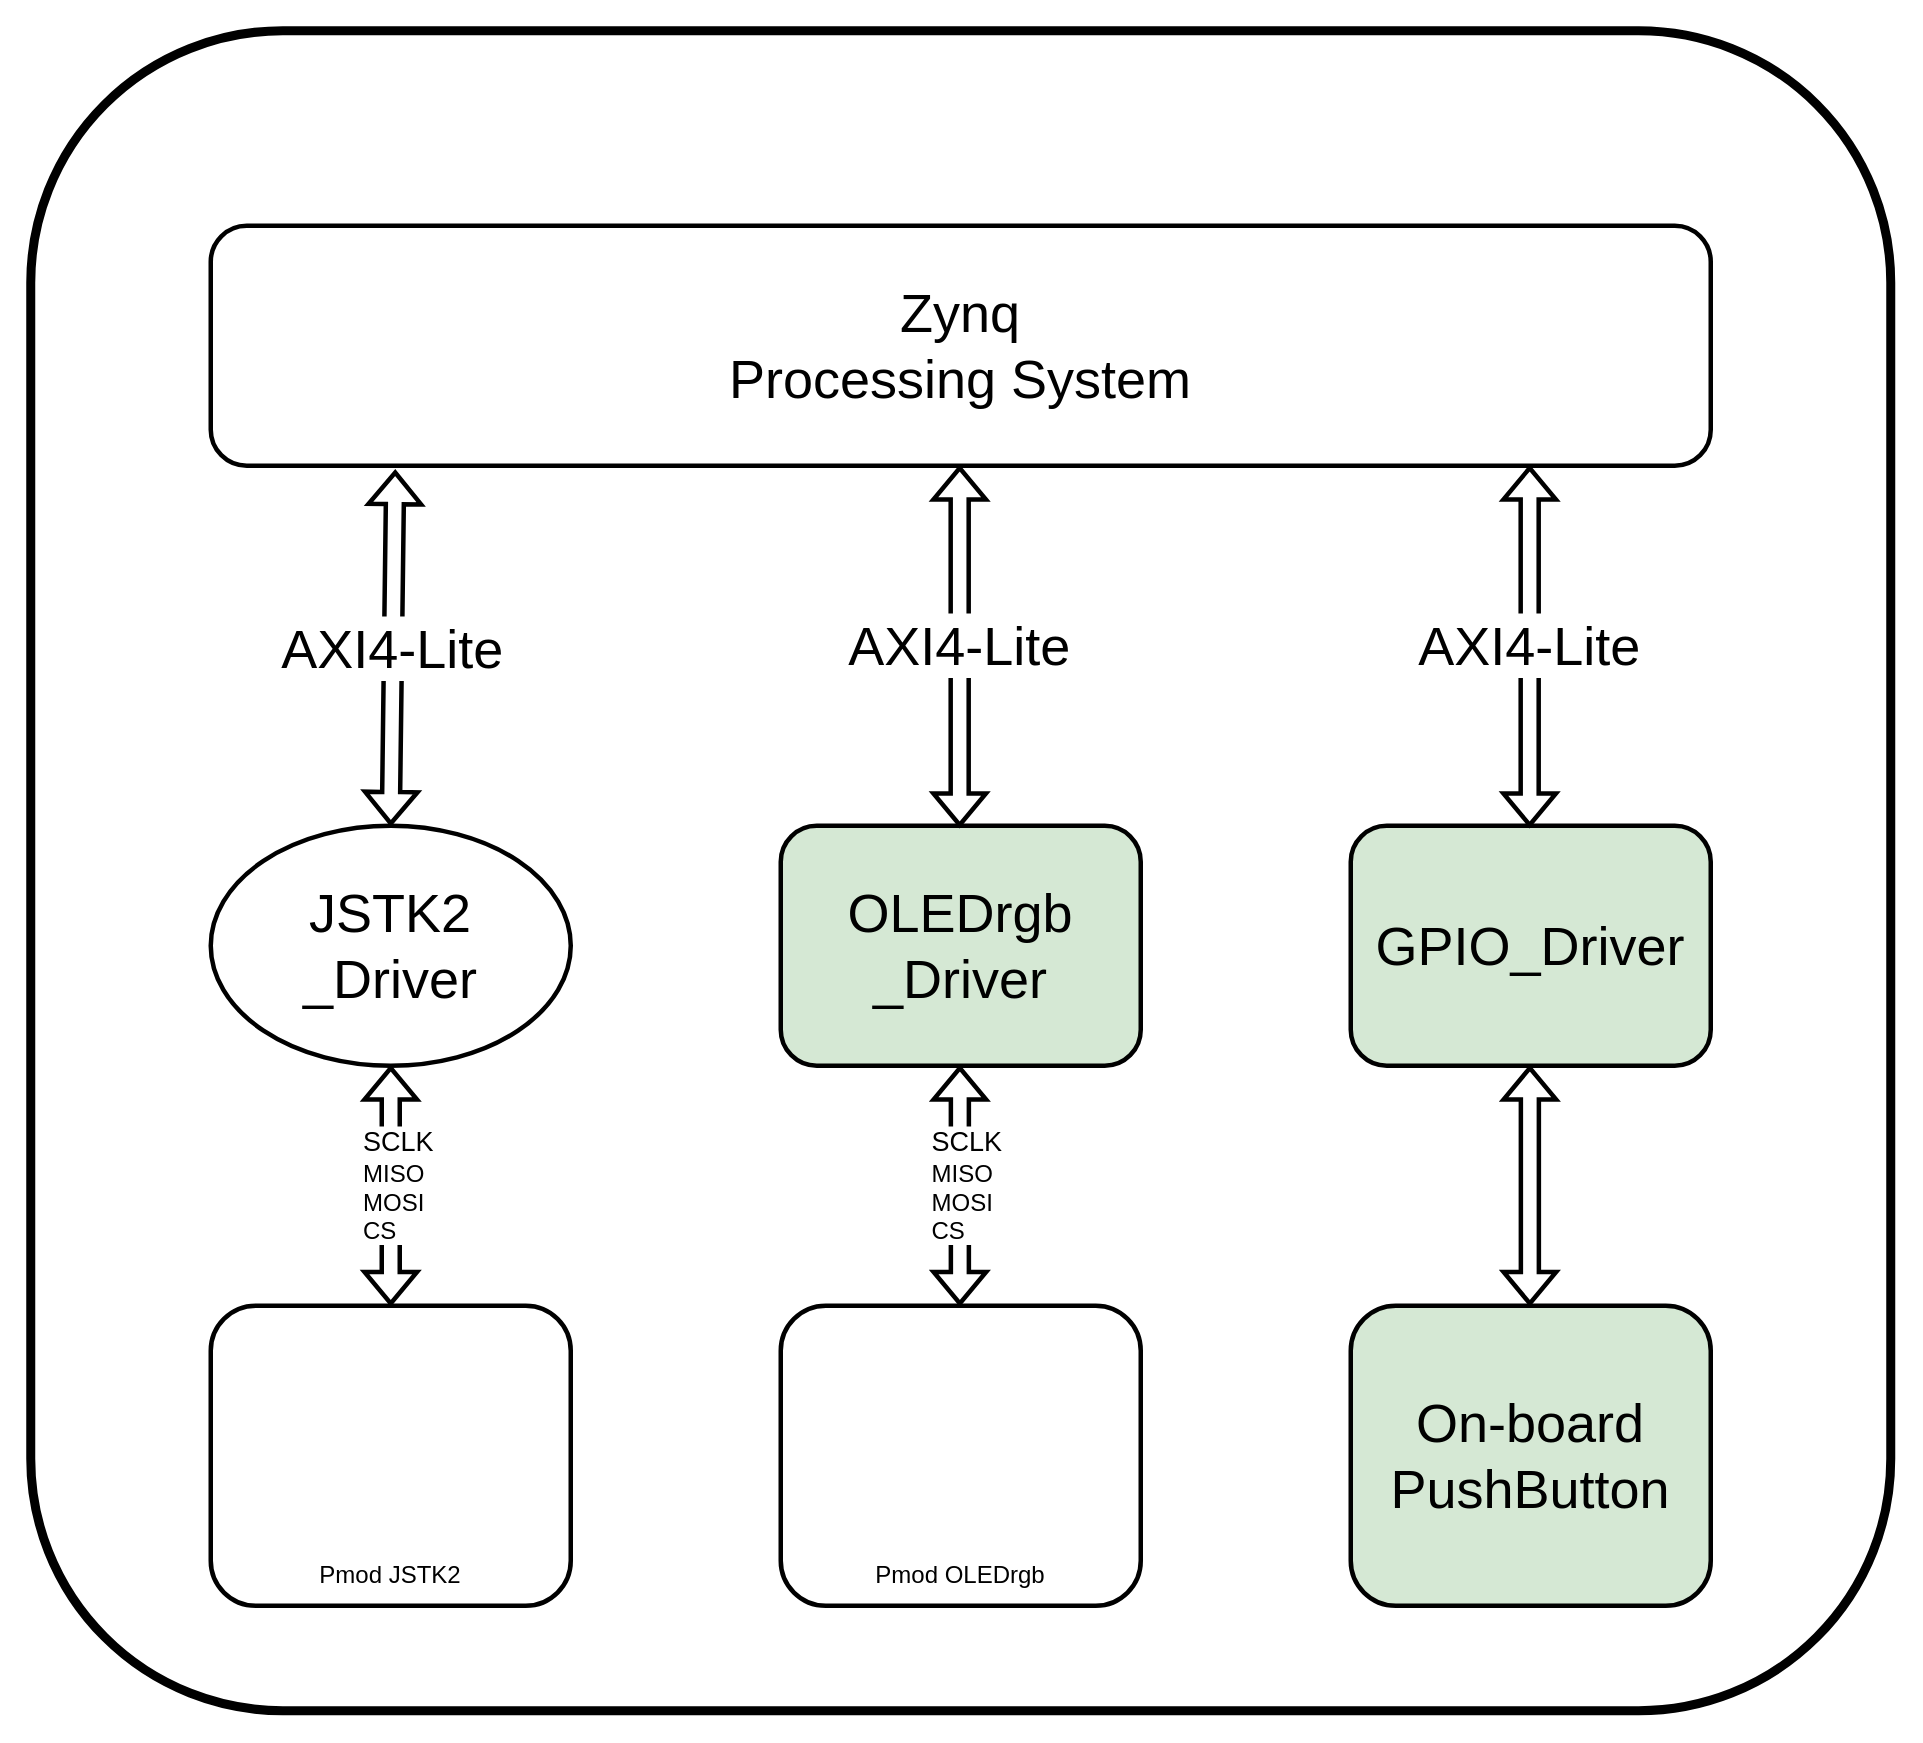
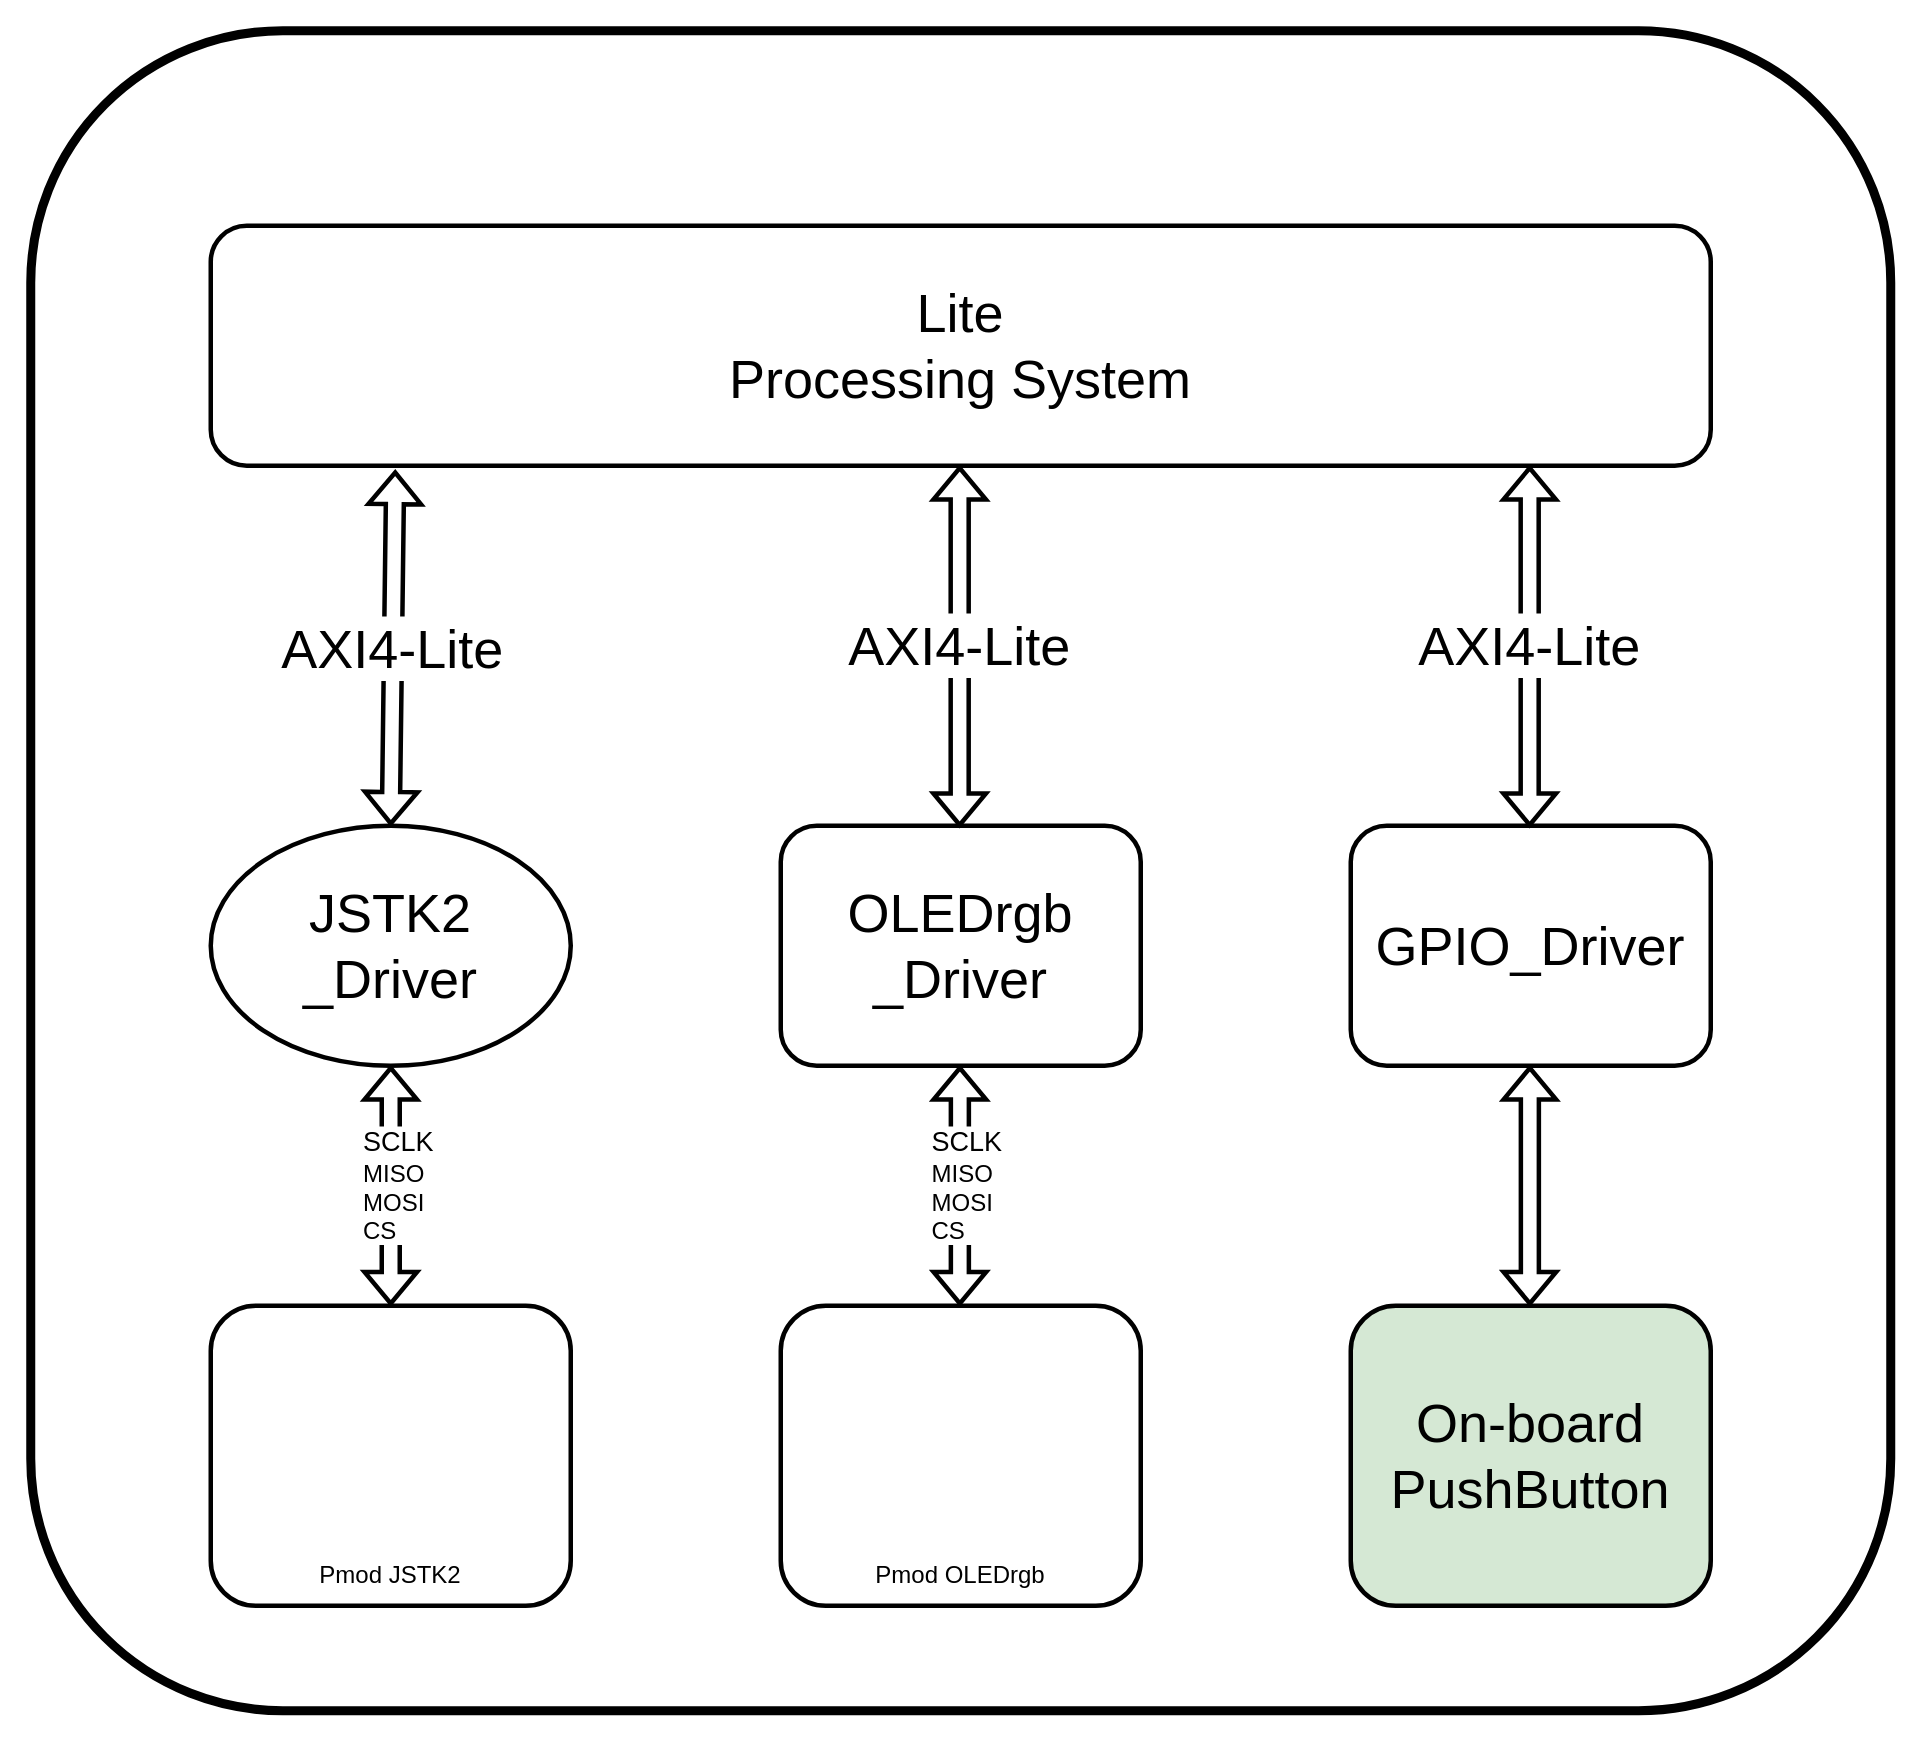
node "Zynq Processing System": label "Zynq Processing System" -> "Lite Processing System"
node "OLEDrgb _Driver": fillcolor #d5e8d4 -> #ffffff
node "GPIO_Driver": fillcolor #d5e8d4 -> #ffffff
